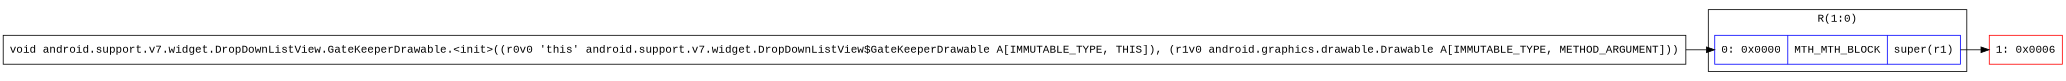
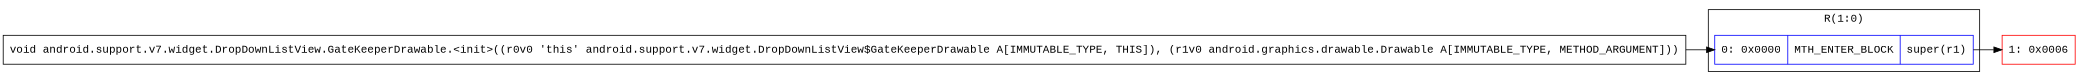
node "0: 0x0000": text "MTH_MTH_BLOCK" -> "MTH_ENTER_BLOCK"
